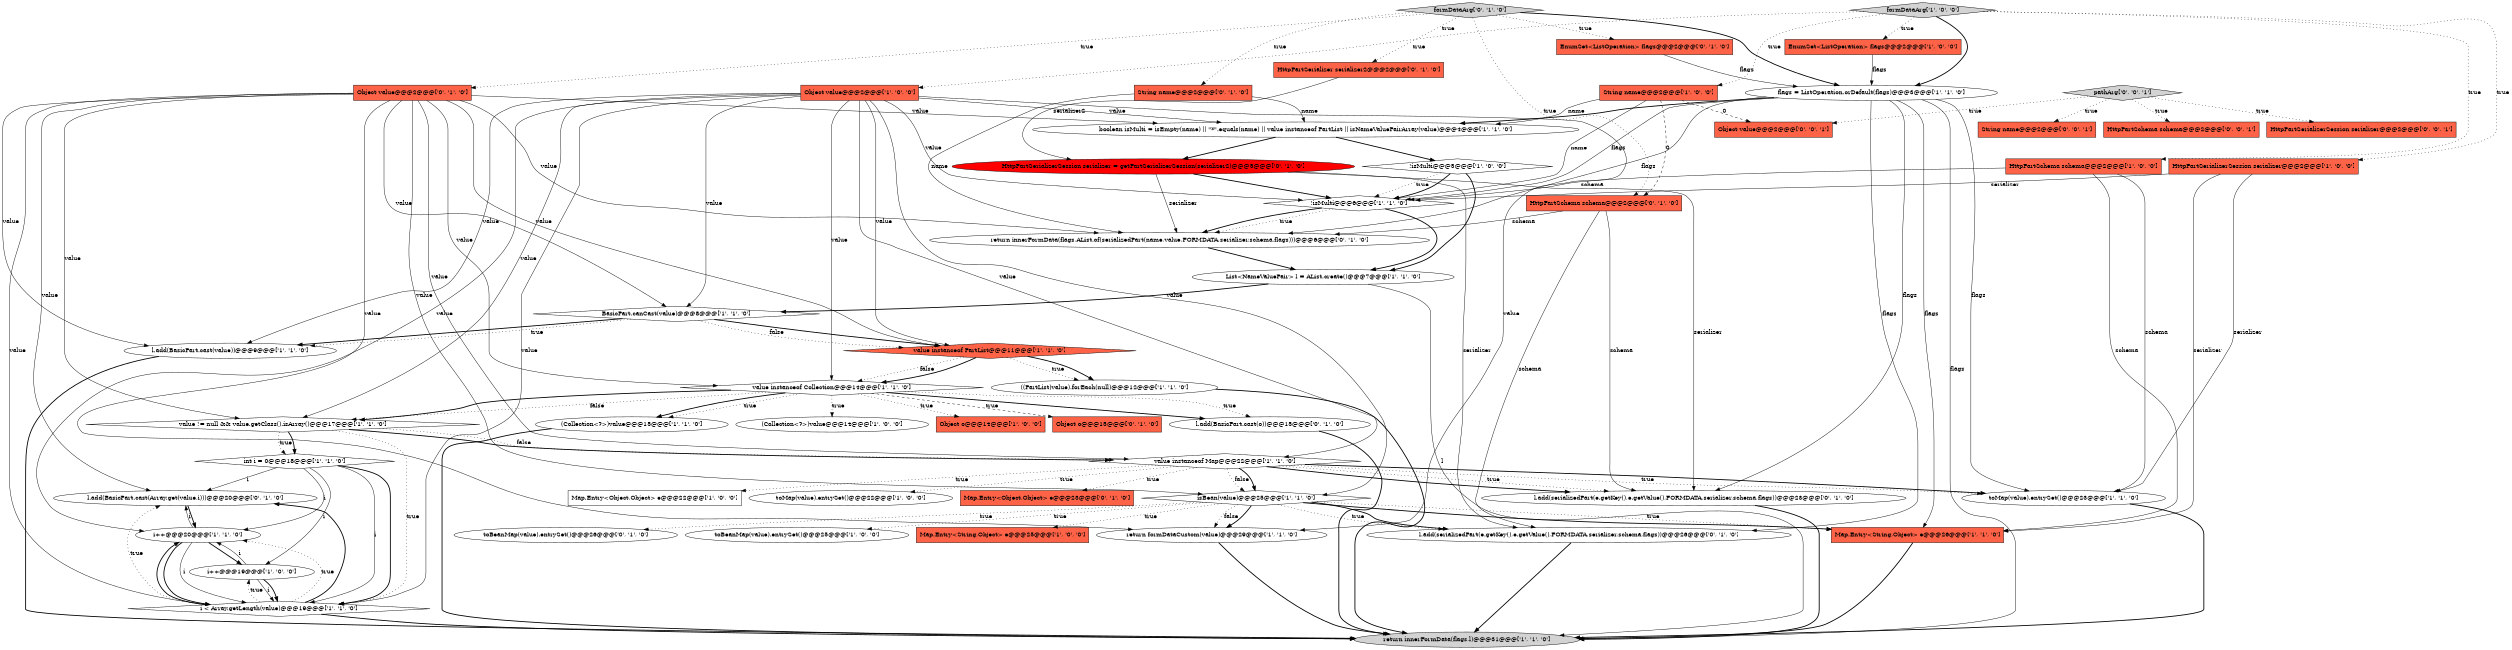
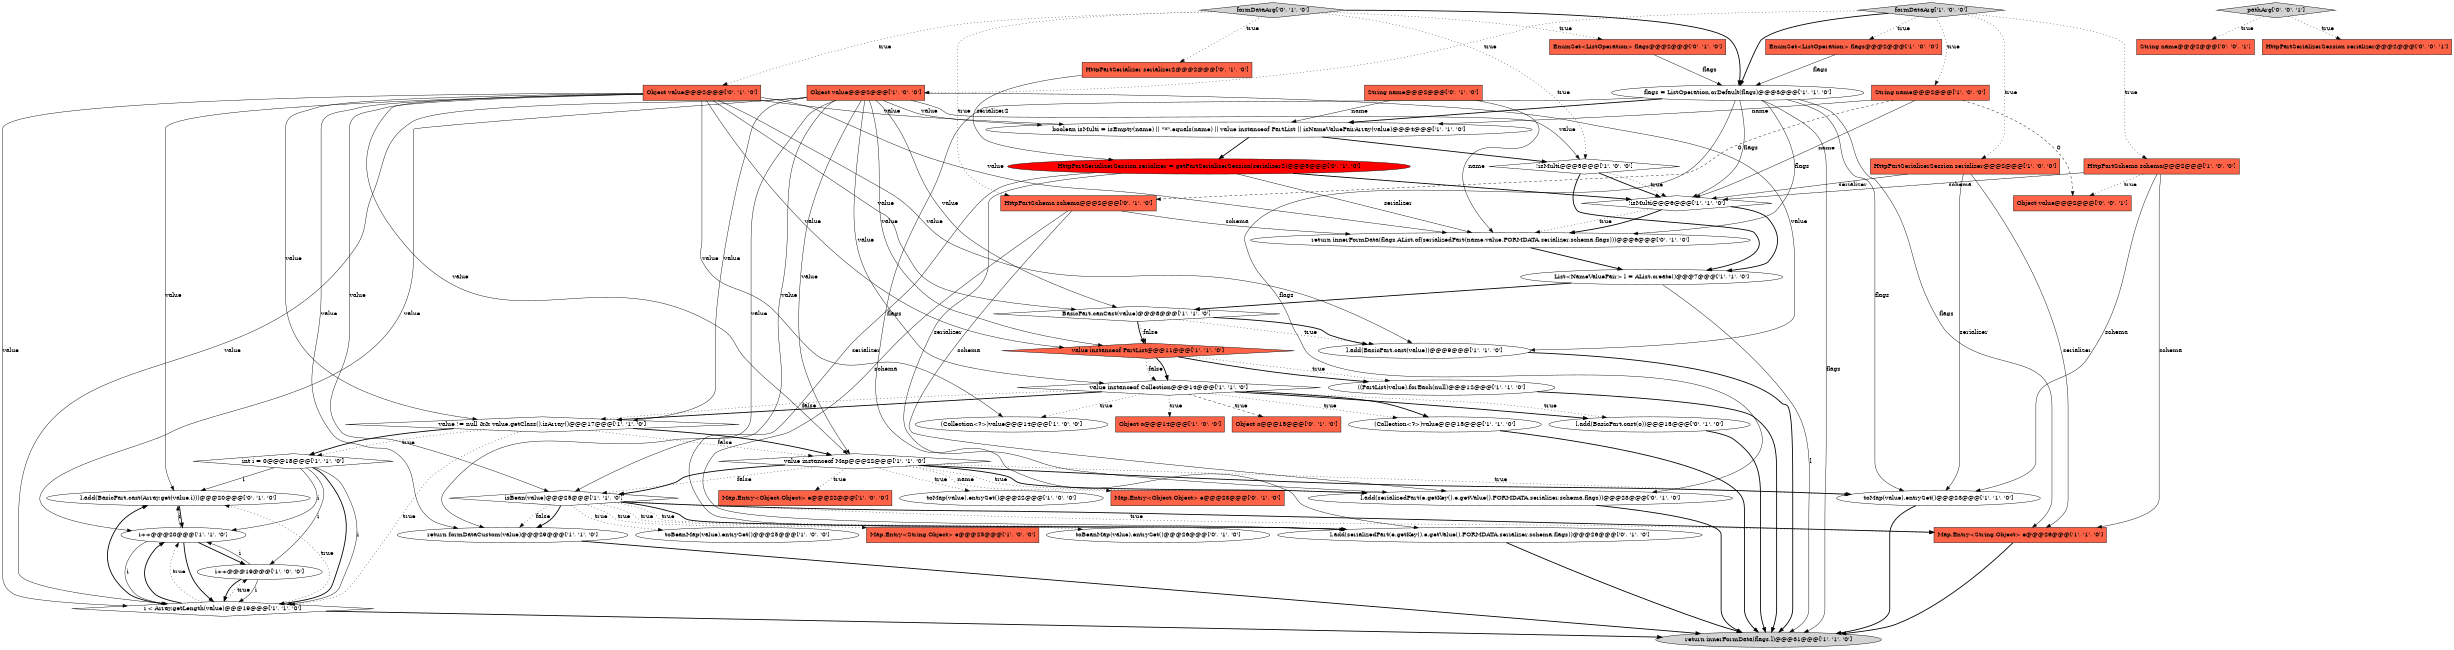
edge "formDataArg['0', '1', '0']" -> "String name@@@2@@@['0', '1', '0']": now "formDataArg['0', '1', '0']" -> "!isMulti@@@5@@@['1', '0', '0']"
edge "pathArg['0', '0', '1']" -> "Object value@@@2@@@['0', '0', '1']": now "HttpPartSchema schema@@@2@@@['1', '0', '0']" -> "Object value@@@2@@@['0', '0', '1']"
node "HttpPartSchema schema@@@2@@@['0', '0', '1']": removed
edge "Object value@@@2@@@['1', '0', '0']" -> "!isMulti@@@6@@@['1', '1', '0']": now "Object value@@@2@@@['1', '0', '0']" -> "!isMulti@@@5@@@['1', '0', '0']"
edge "Object value@@@2@@@['0', '1', '0']" -> "value instanceof Collection@@@14@@@['1', '1', '0']": now "Object value@@@2@@@['0', '1', '0']" -> "(Collection<?>)value@@@14@@@['1', '0', '0']"
edge "value instanceof Map@@@22@@@['1', '1', '0']" -> "Map.Entry<Object,Object> e@@@23@@@['0', '1', '0']": label "true" -> "name"
node "Map.Entry<Object,Object> e@@@22@@@['1', '0', '0']": fillcolor white -> tomato
